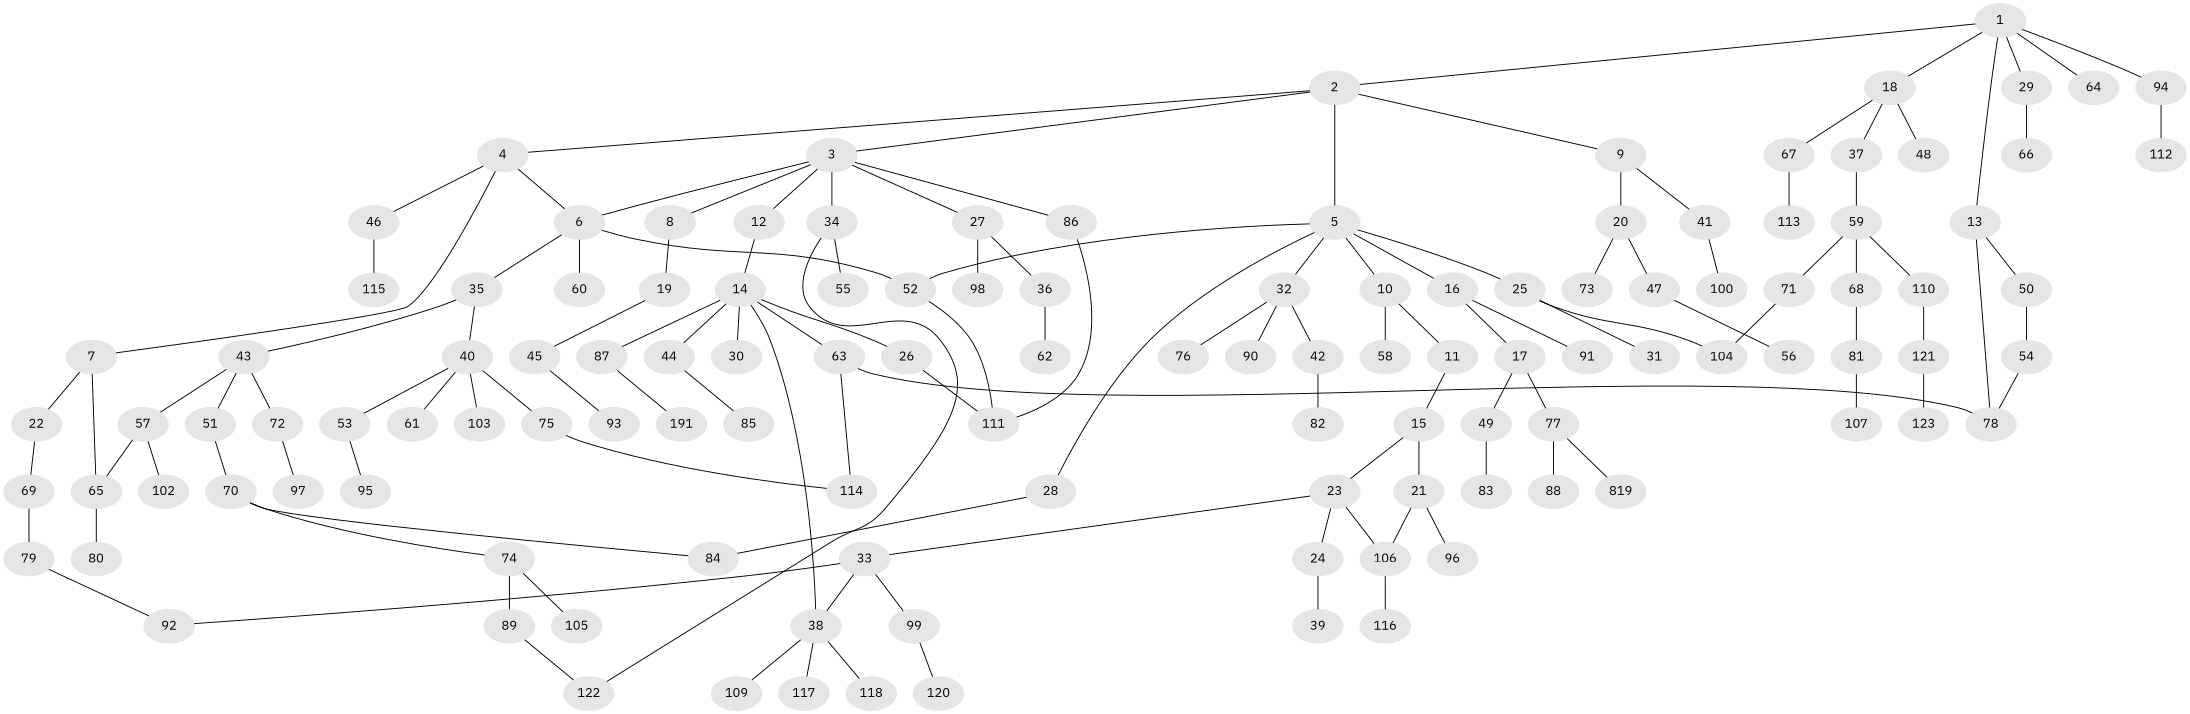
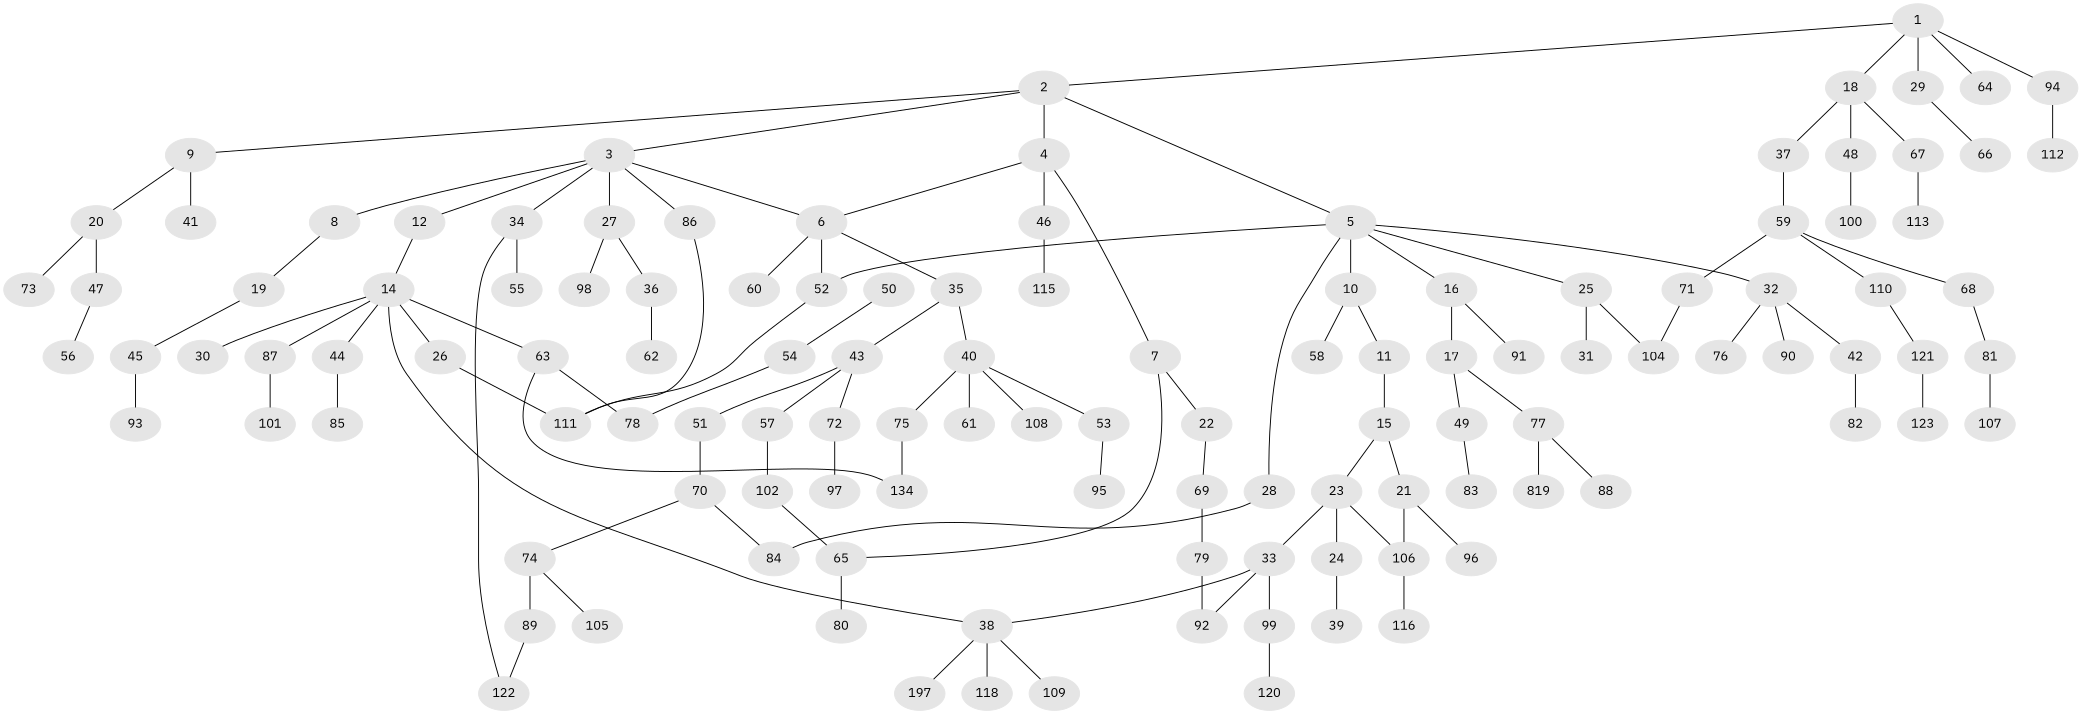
node "13": removed
edge "41" -- "100": now "48" -- "100"
node "103": label "103" -> "108"
node "191": label "191" -> "101"
edge "57" -- "65": now "102" -- "65"
node "114": label "114" -> "134"
node "117": label "117" -> "197"
